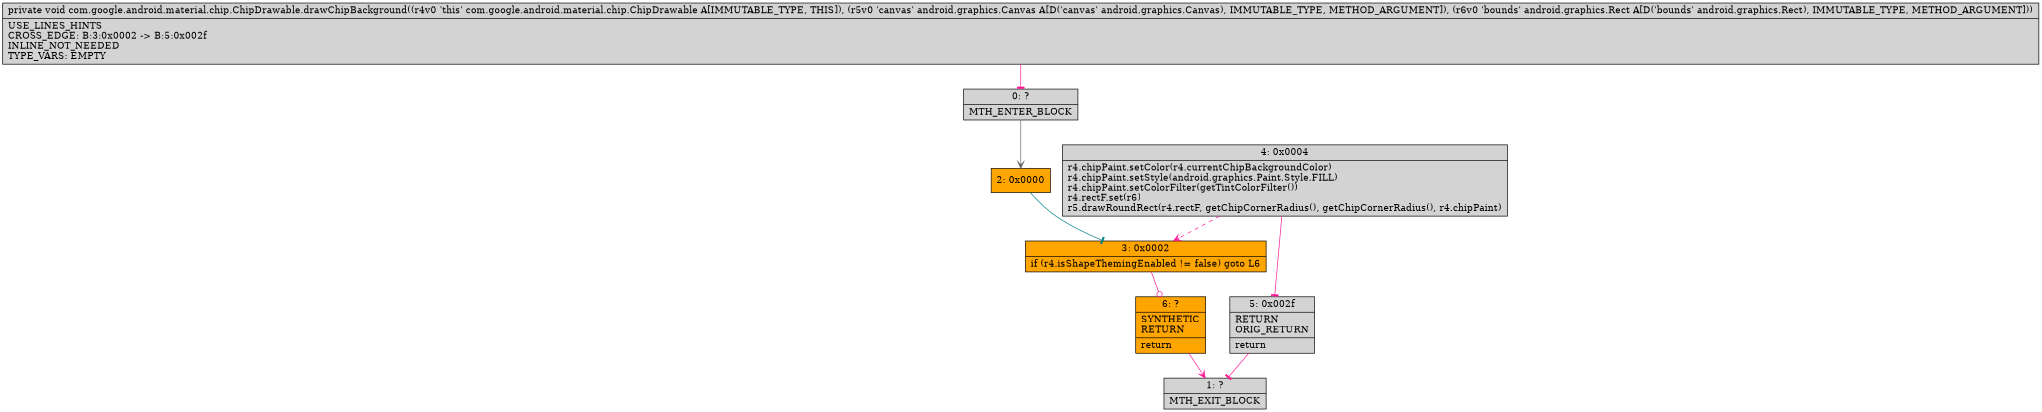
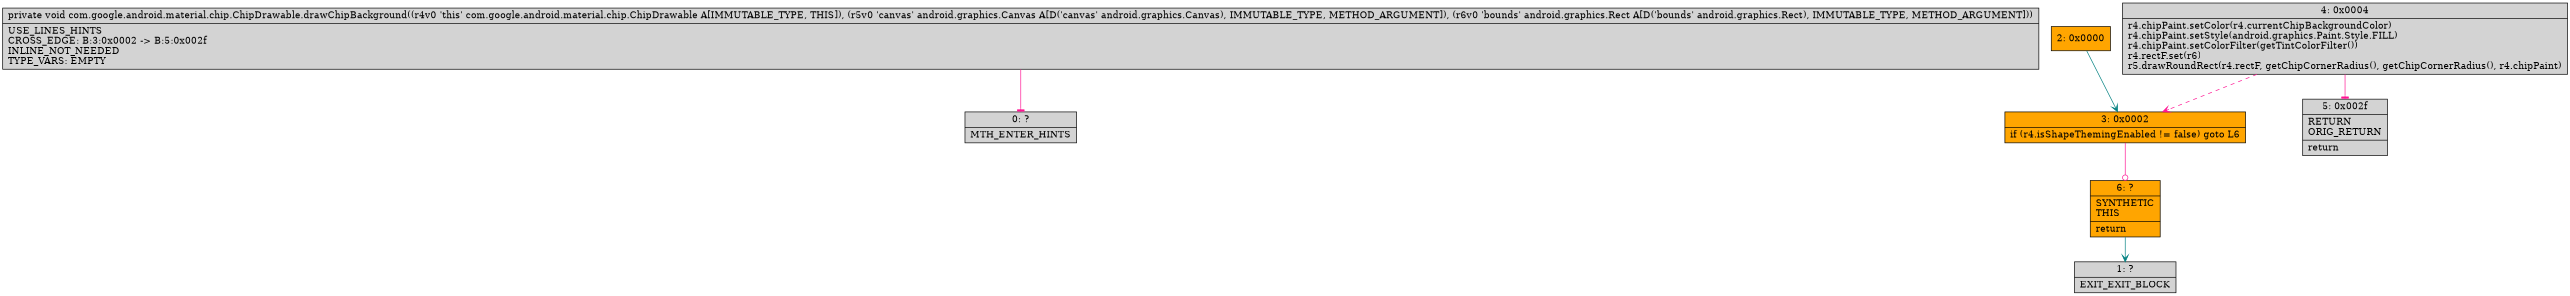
node "0: ?": text "MTH_ENTER_BLOCK" -> "MTH_ENTER_HINTS"
edge "0: ?" -> "2: 0x0000": removed
edge "2: 0x0000" -> "3: 0x0002": arrowhead tee -> vee
node "6: ?": text "RETURN" -> "THIS"
edge "6: ?" -> "1: ?": color deeppink -> teal
edge "5: 0x002f" -> "1: ?": removed
node "1: ?": text "MTH_EXIT_BLOCK" -> "EXIT_EXIT_BLOCK"
